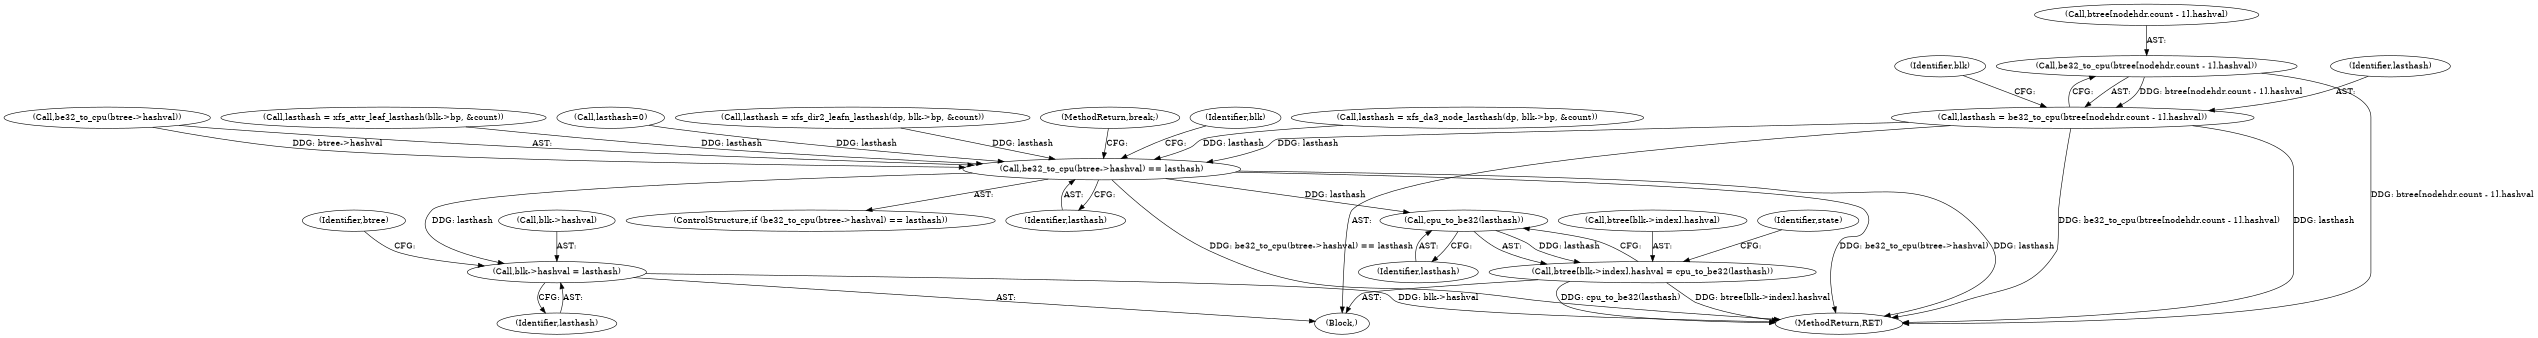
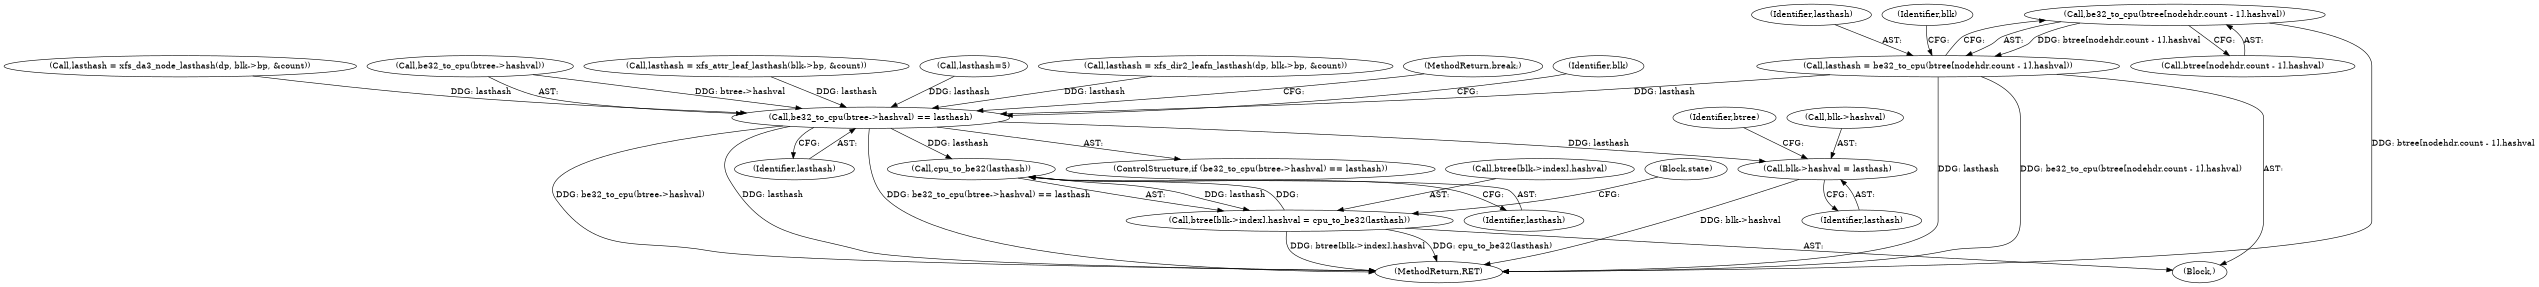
edge "(Call,be32_to_cpu(btree[nodehdr.count - 1].hashval))" -> "(Call,btree[nodehdr.count - 1].hashval)": added, label "CFG:"
node "(Call,lasthash=0)": label "(Call,lasthash=0)" -> "(Call,lasthash=5)"
node "(Identifier,state)": label "(Identifier,state)" -> "(Block,state)"
edge "(Call,btree[blk->index].hashval = cpu_to_be32(lasthash))" -> "(Call,cpu_to_be32(lasthash))": label "CFG: " -> "DDG: "
edge "(Call,blk->hashval = lasthash)" -> "(Block,)": removed, label "AST:"
